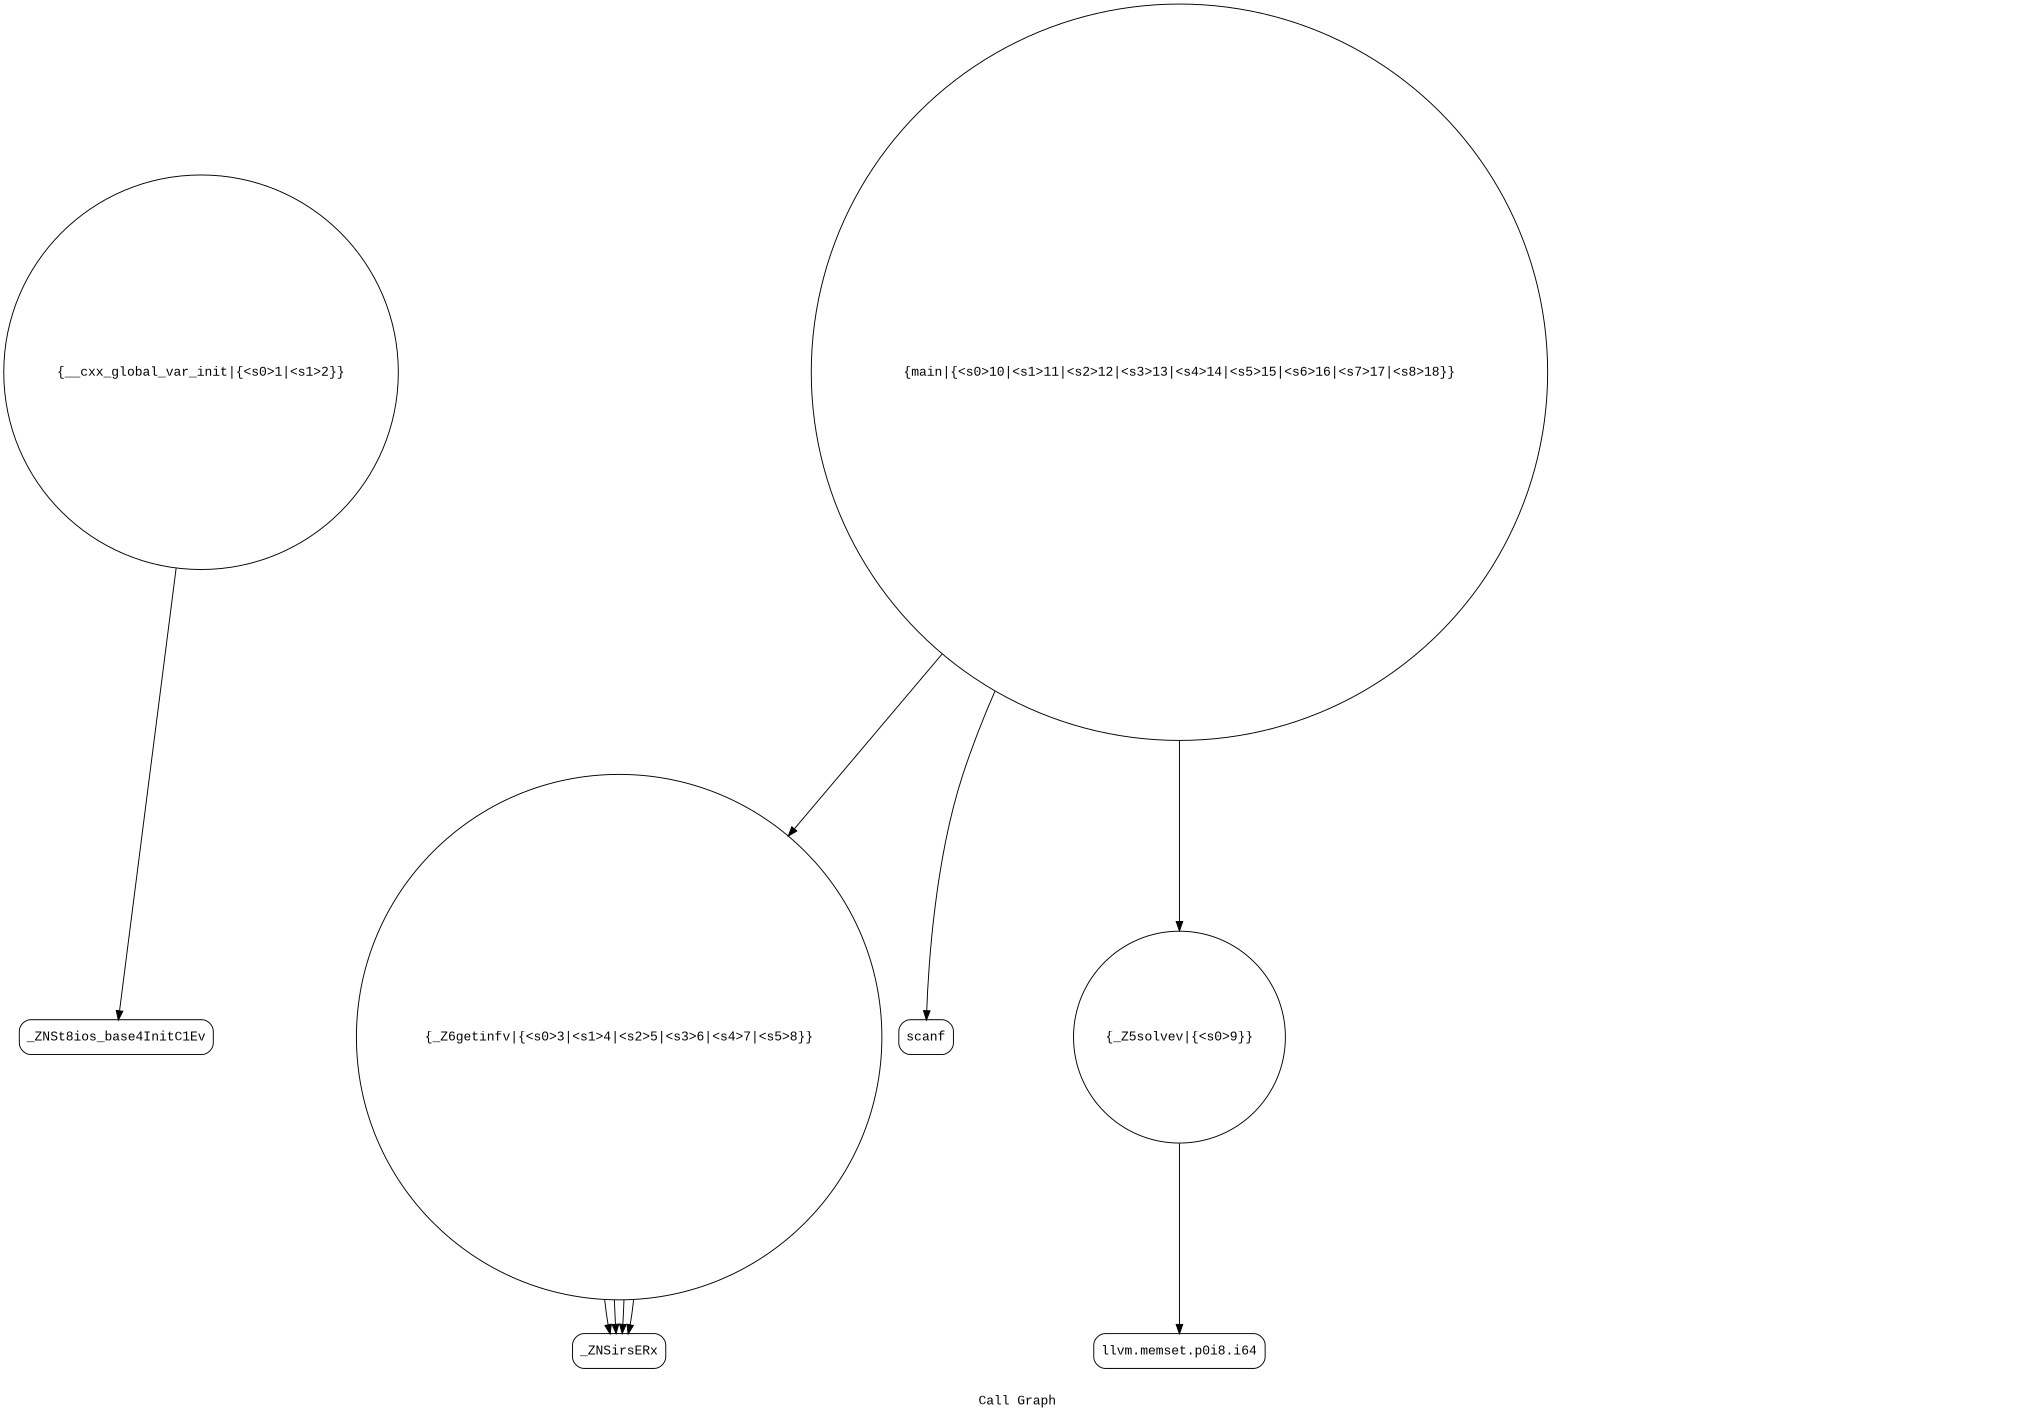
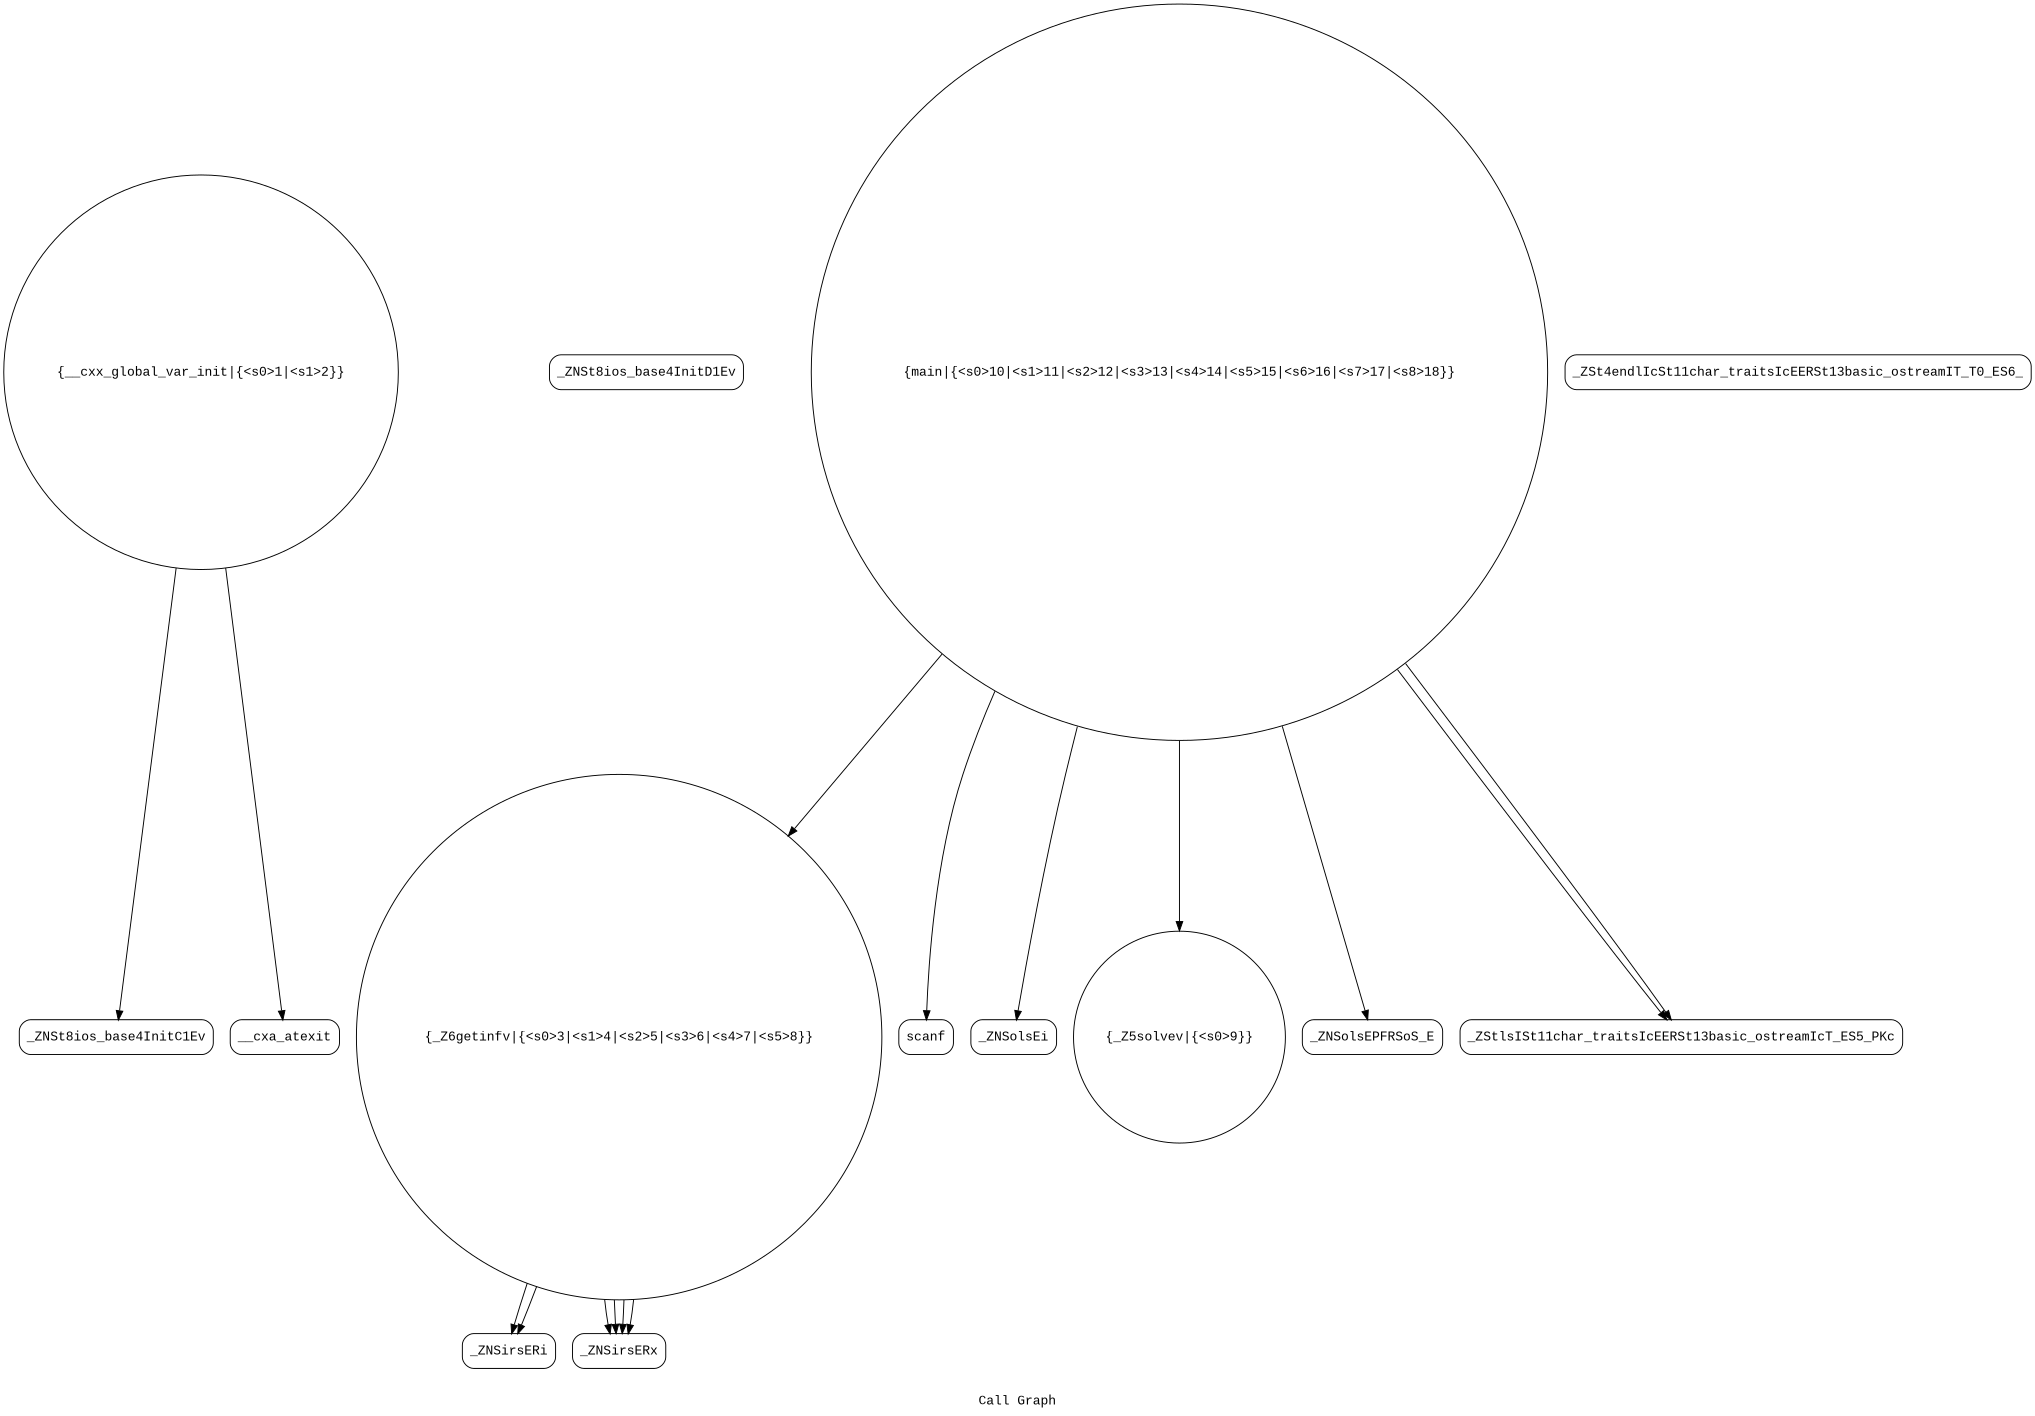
node "_ZNSt8ios_base4InitD1Ev": added
node "_ZSt4endlIcSt11char_traitsIcEERSt13basic_ostreamIT_T0_ES6_": added
node "__cxa_atexit": added
node "_ZNSolsEi": added
node "_ZNSolsEPFRSoS_E": added
node "_ZStlsISt11char_traitsIcEERSt13basic_ostreamIcT_ES5_PKc": added
node "_ZNSirsERi": added
node "llvm.memset.p0i8.i64": removed
